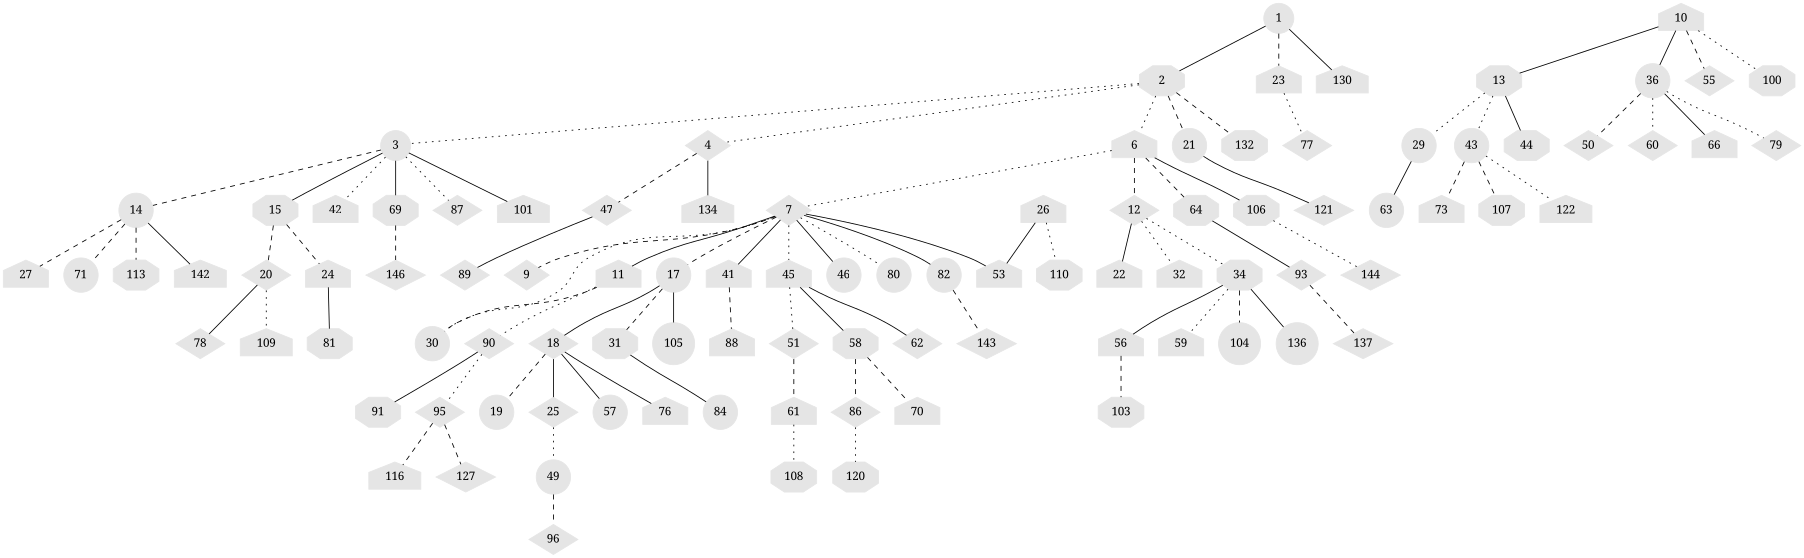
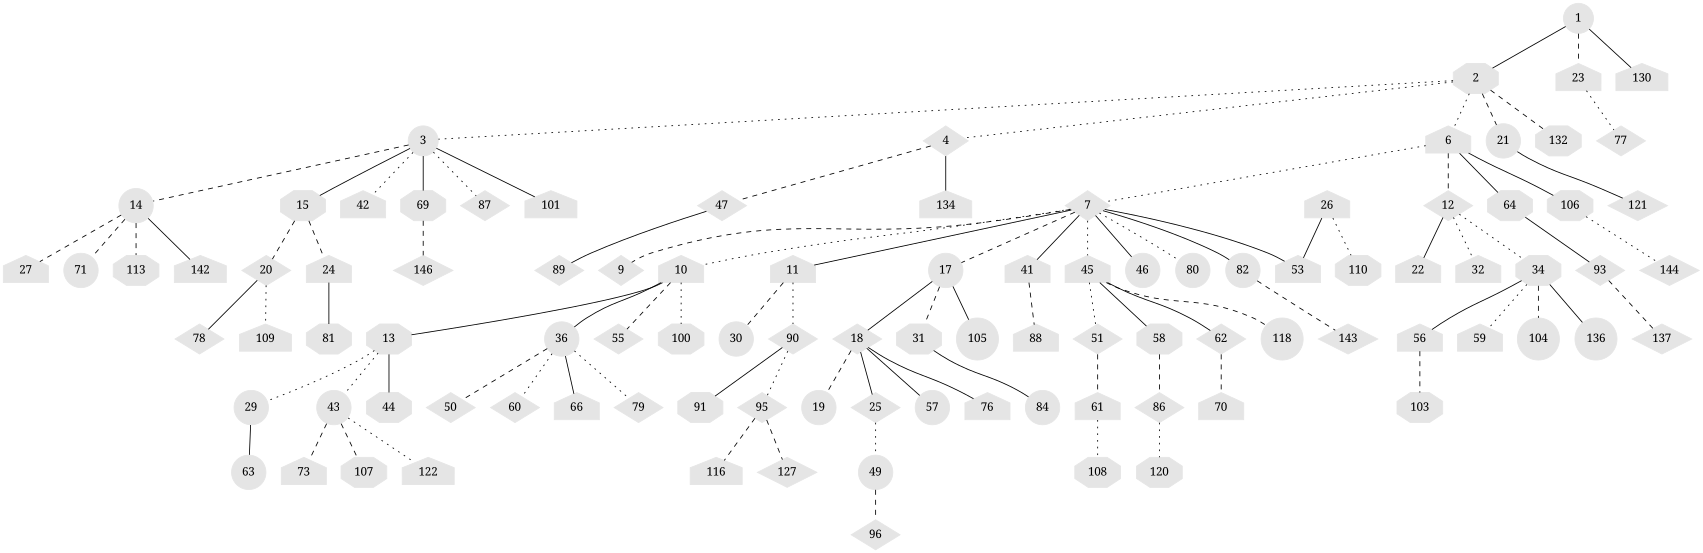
edge "6" -- "64": style dashed -> solid
edge "7" -- "30": now "7" -- "10"
node "118": added
edge "58" -- "70": now "62" -- "70"
